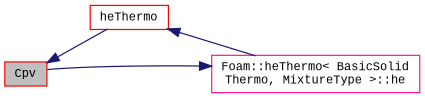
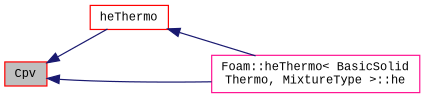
edge "Cpv" -> "Foam::heThermo< BasicSolid Thermo, MixtureType >::he": reversed
